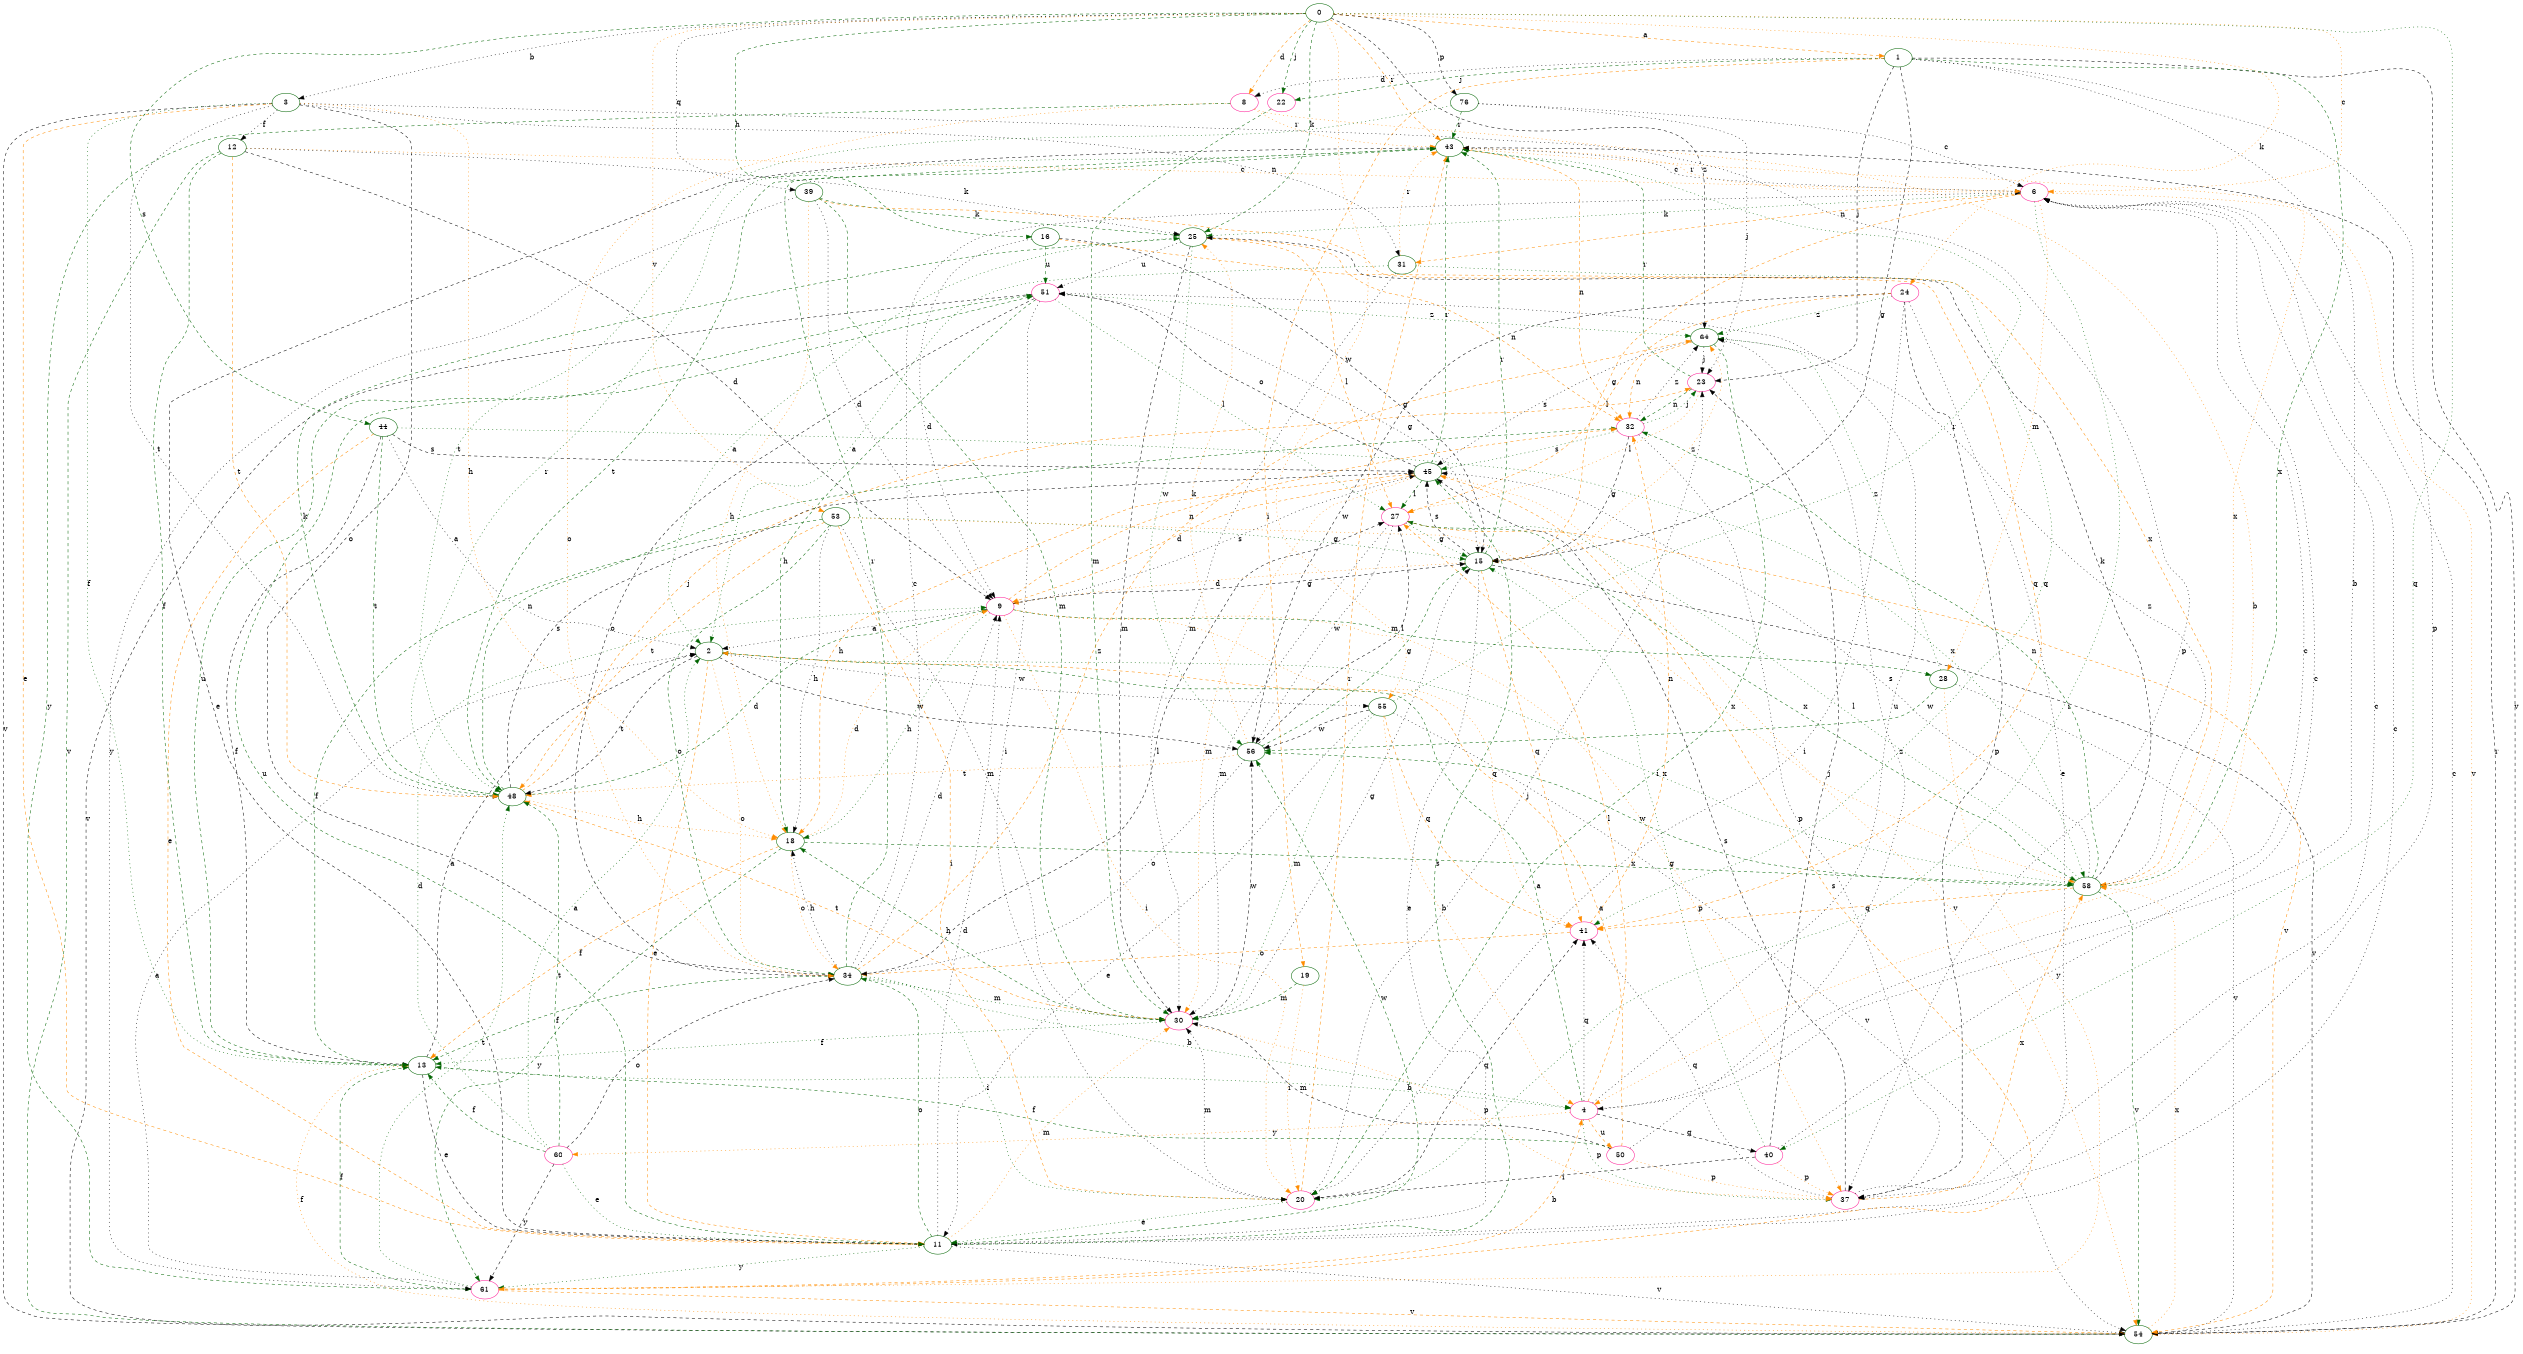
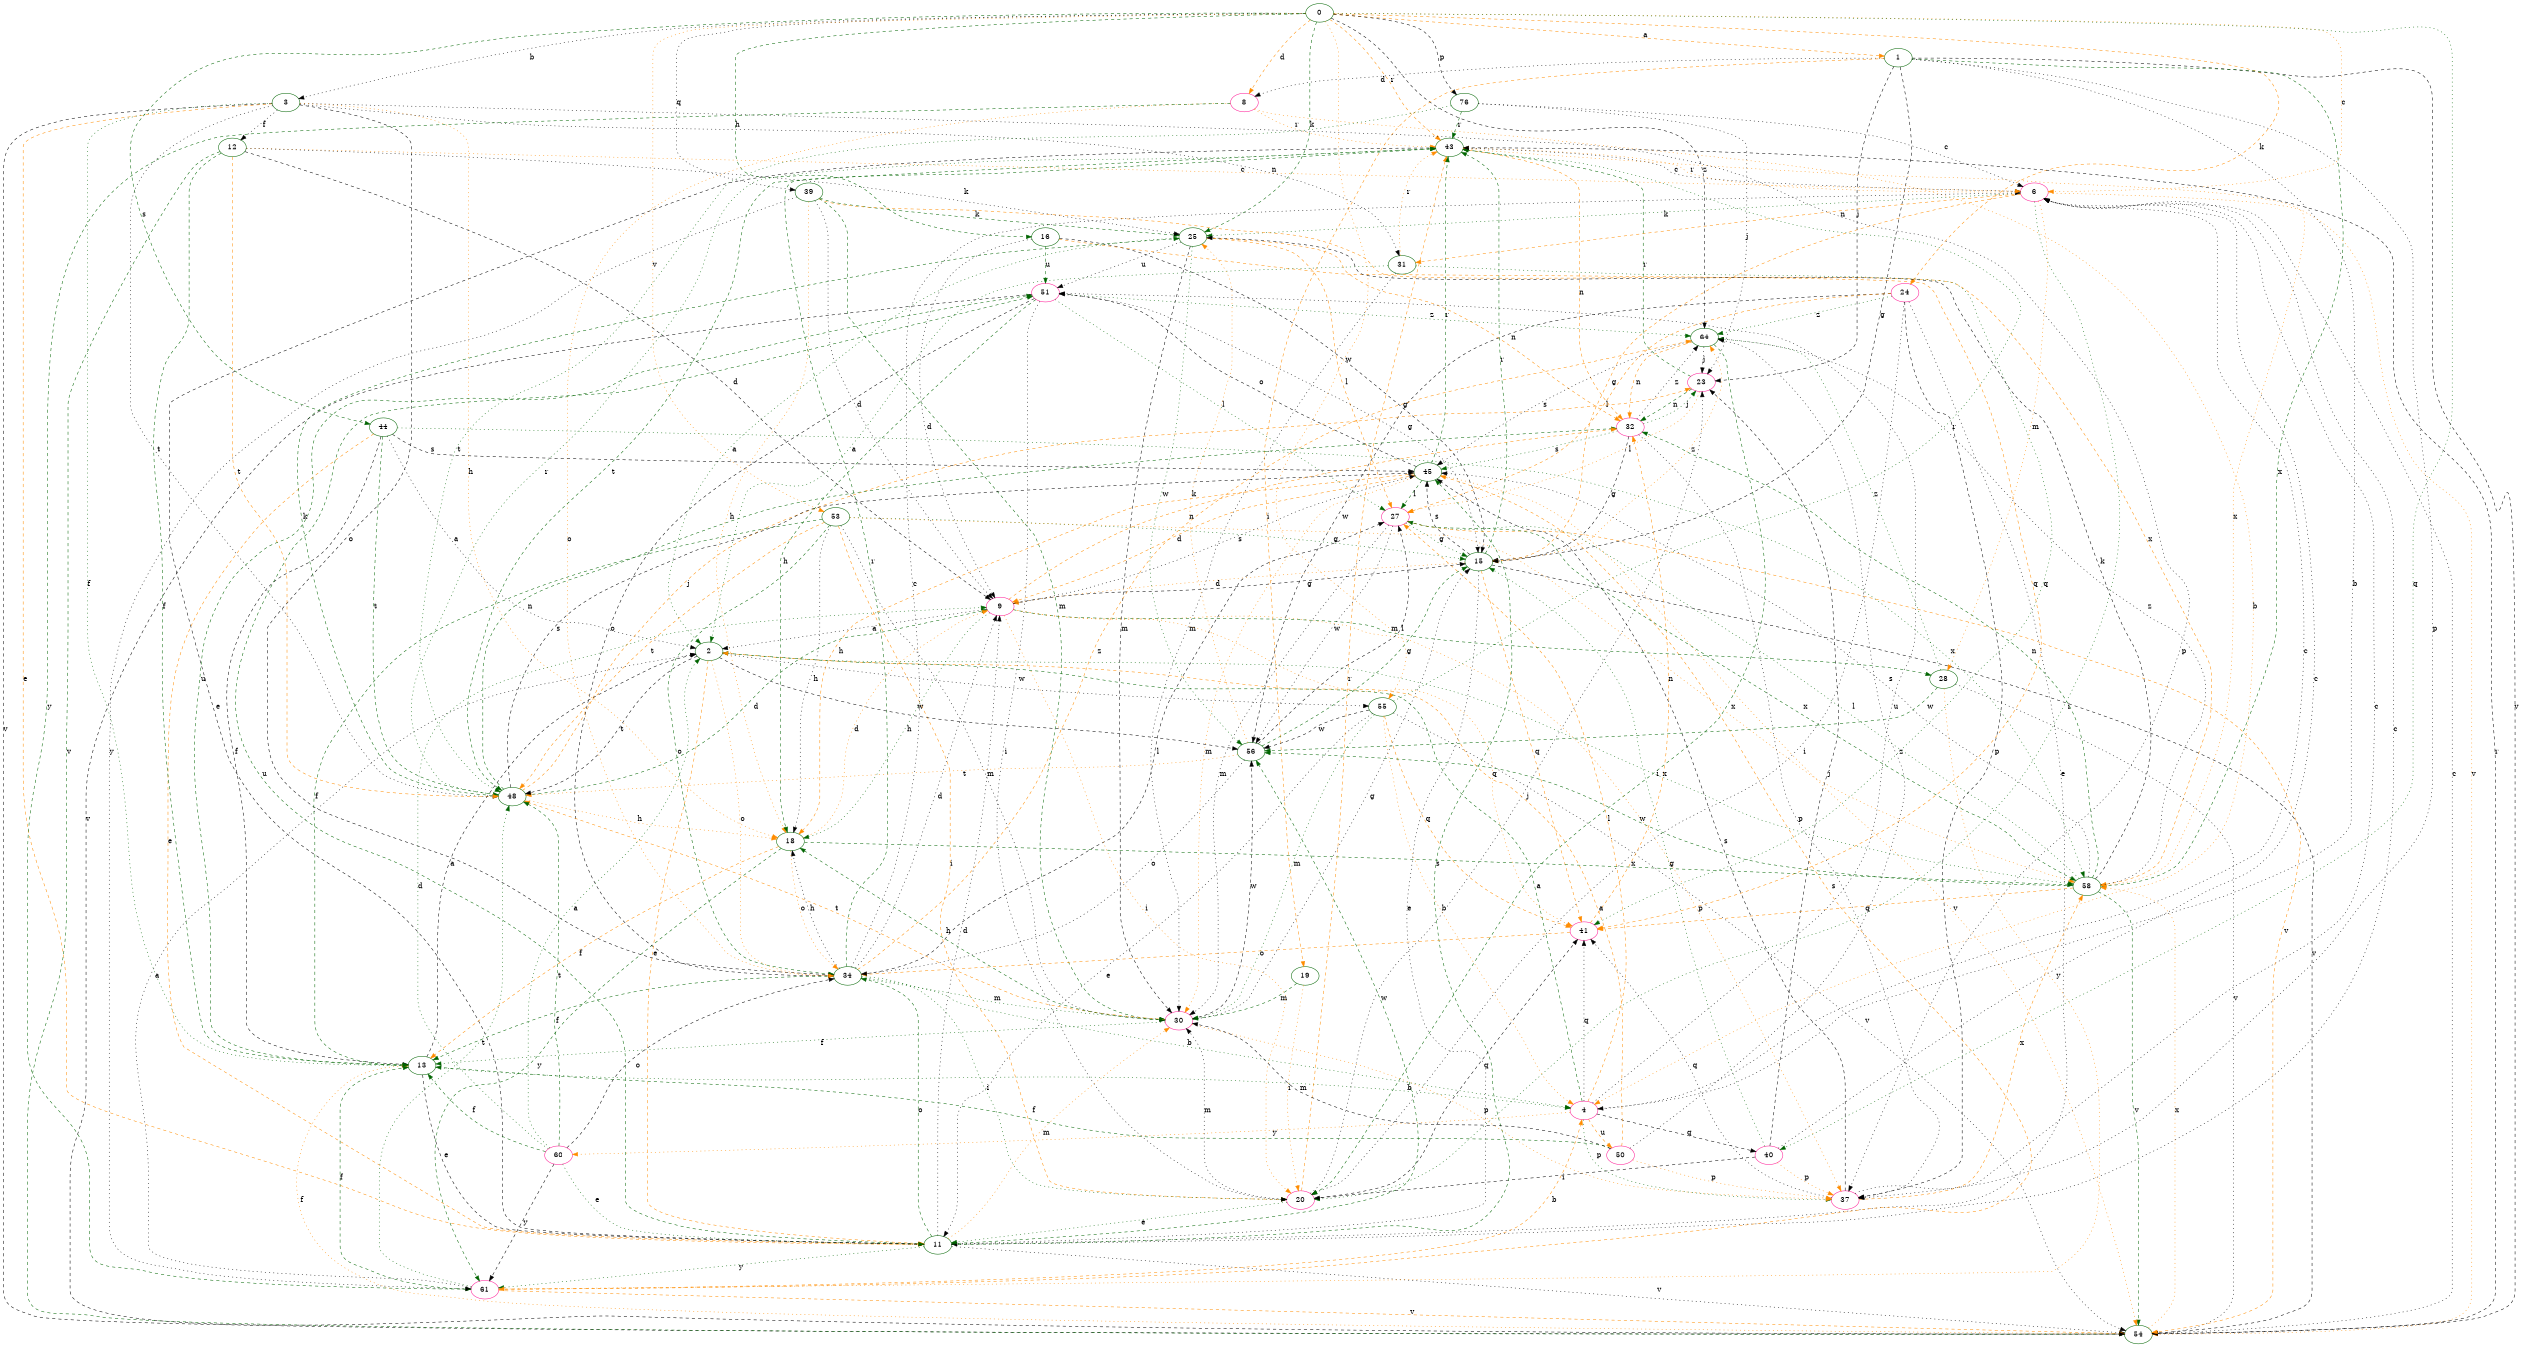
edge "0" -> "24": style dotted -> dashed
node "22": removed
